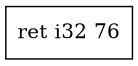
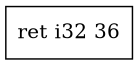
node "ret i32 76": label "ret i32 76" -> "ret i32 36"
